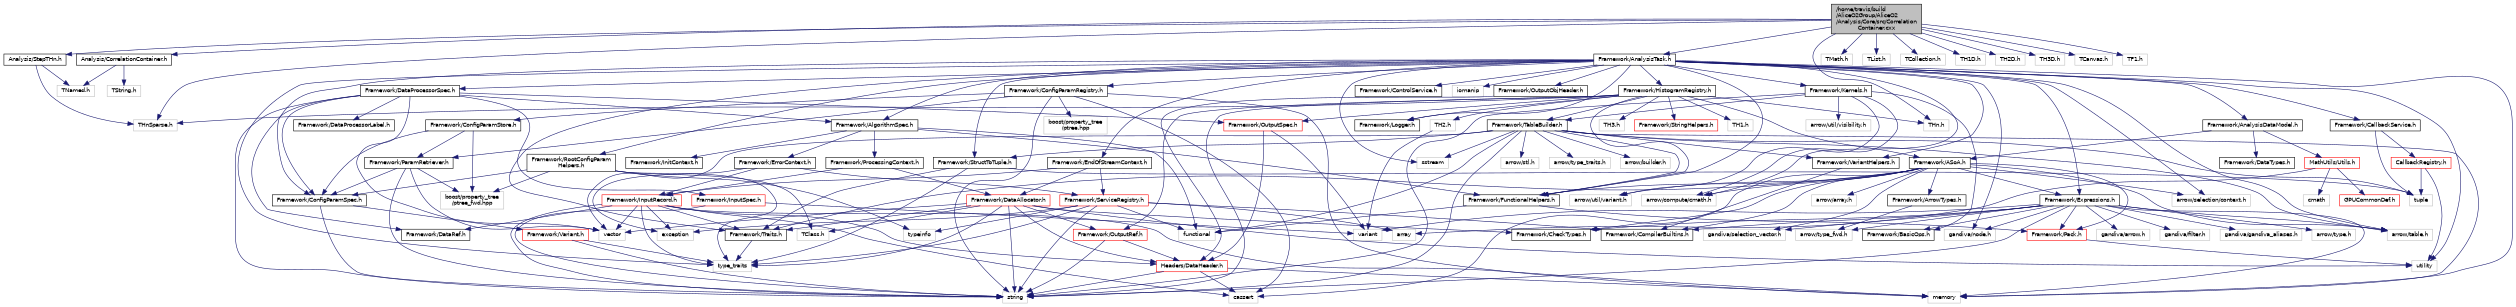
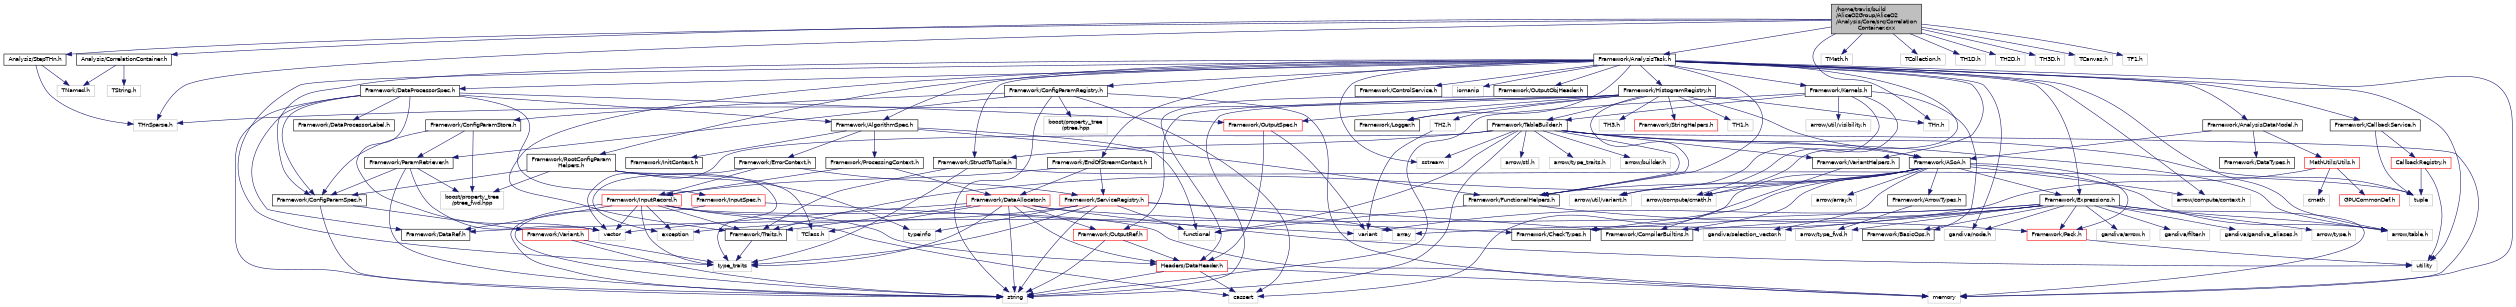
node "TList.h": removed
edge "Framework/TableBuilder.h" -> "Framework/ASoA.h": added
node "arrow/selection/context.h": label "arrow/selection/context.h" -> "arrow/compute/context.h"
edge "Framework/Expressions.h" -> "string": now "Framework/Expressions.h" -> "Framework/DataRef.h"
